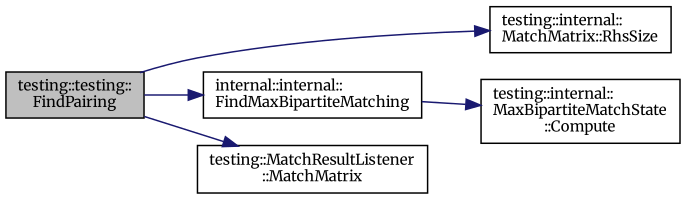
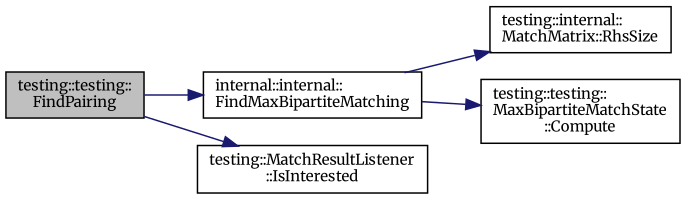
edge "testing::testing:: FindPairing" -> "testing::internal:: MatchMatrix::RhsSize": now "internal::internal:: FindMaxBipartiteMatching" -> "testing::internal:: MatchMatrix::RhsSize"
node "testing::internal:: MaxBipartiteMatchState ::Compute": label "testing::internal:: MaxBipartiteMatchState ::Compute" -> "testing::testing:: MaxBipartiteMatchState ::Compute"
node "testing::MatchResultListener ::MatchMatrix": label "testing::MatchResultListener ::MatchMatrix" -> "testing::MatchResultListener ::IsInterested"
